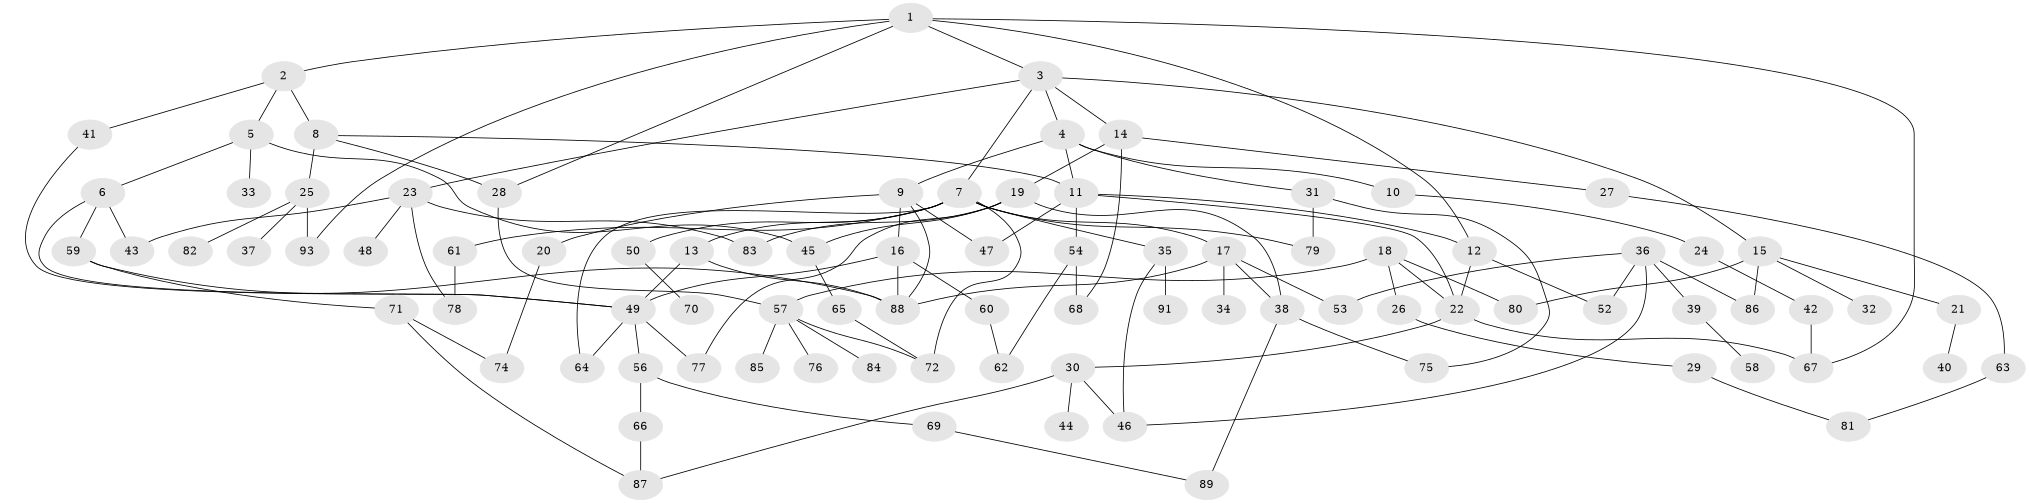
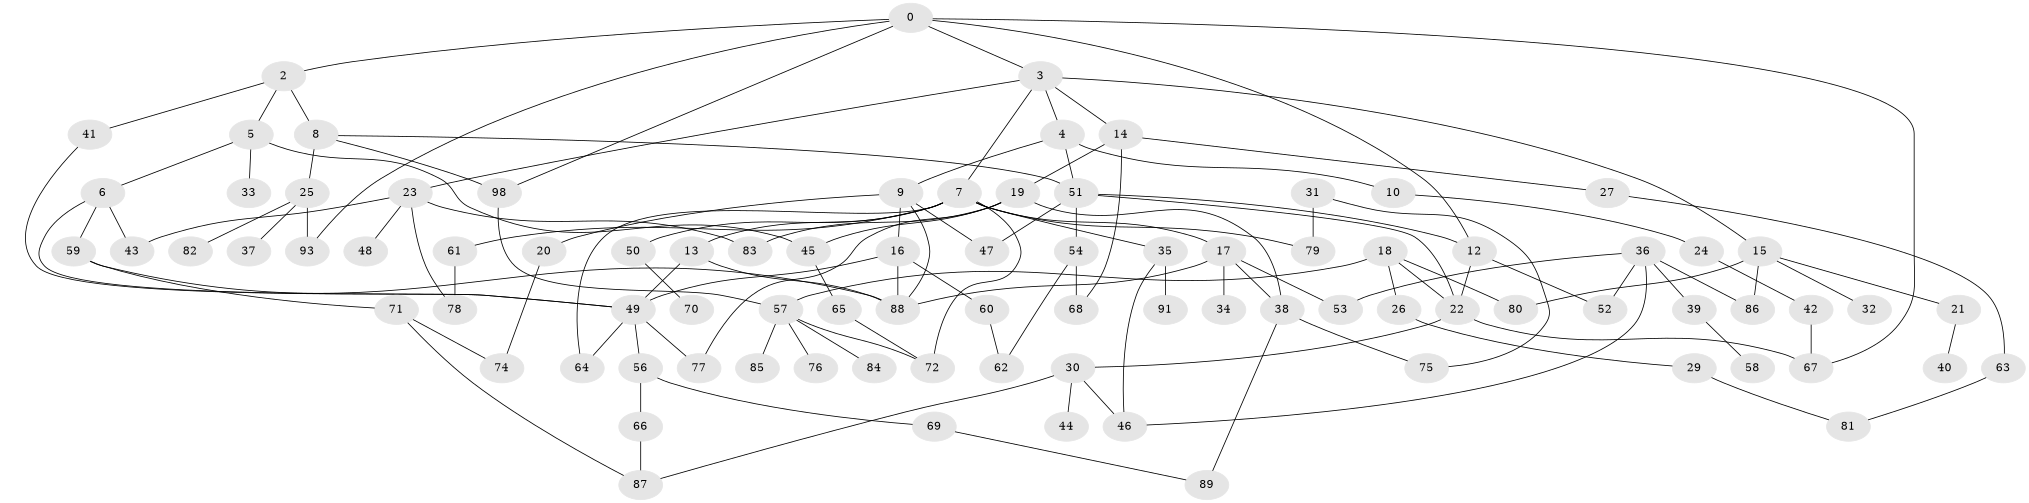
node "1": label "1" -> "0"
edge "4" -- "31": removed
node "28": label "28" -> "98"
node "11": label "11" -> "51"
